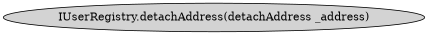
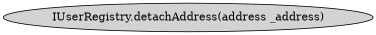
node "IUserRegistry.detachAddress(detachAddress _address)": label "IUserRegistry.detachAddress(detachAddress _address)" -> "IUserRegistry.detachAddress(address _address)"
